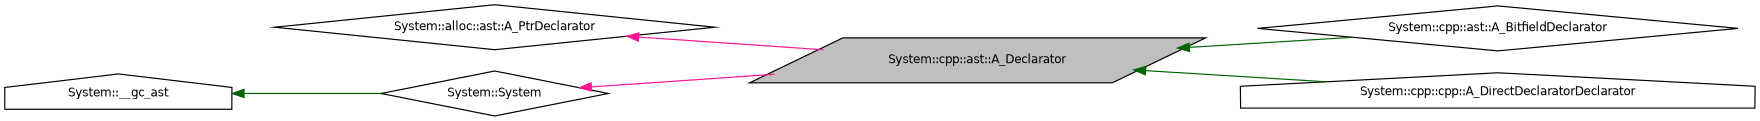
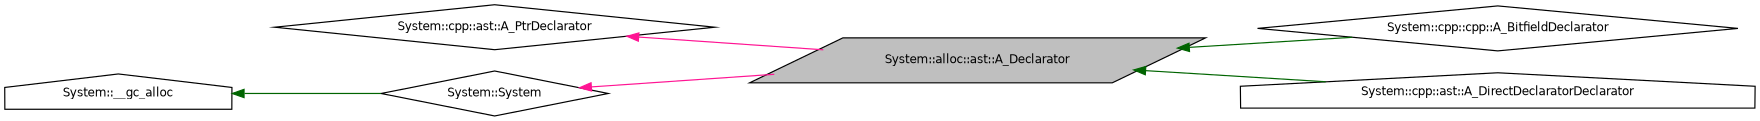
node "System::alloc::ast::A_PtrDeclarator": label "System::alloc::ast::A_PtrDeclarator" -> "System::cpp::ast::A_PtrDeclarator"
node "System::cpp::ast::A_BitfieldDeclarator": label "System::cpp::ast::A_BitfieldDeclarator" -> "System::cpp::cpp::A_BitfieldDeclarator"
node "System::cpp::ast::A_Declarator": label "System::cpp::ast::A_Declarator" -> "System::alloc::ast::A_Declarator"
node "System::cpp::cpp::A_DirectDeclaratorDeclarator": label "System::cpp::cpp::A_DirectDeclaratorDeclarator" -> "System::cpp::ast::A_DirectDeclaratorDeclarator"
node "System::__gc_ast": label "System::__gc_ast" -> "System::__gc_alloc"
